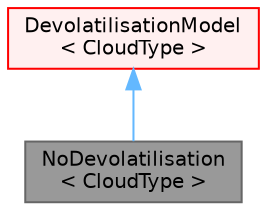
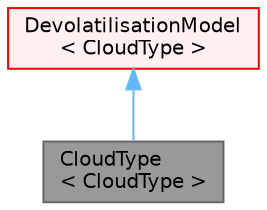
node "NoDevolatilisation < CloudType >": label "NoDevolatilisation < CloudType >" -> "CloudType < CloudType >"
